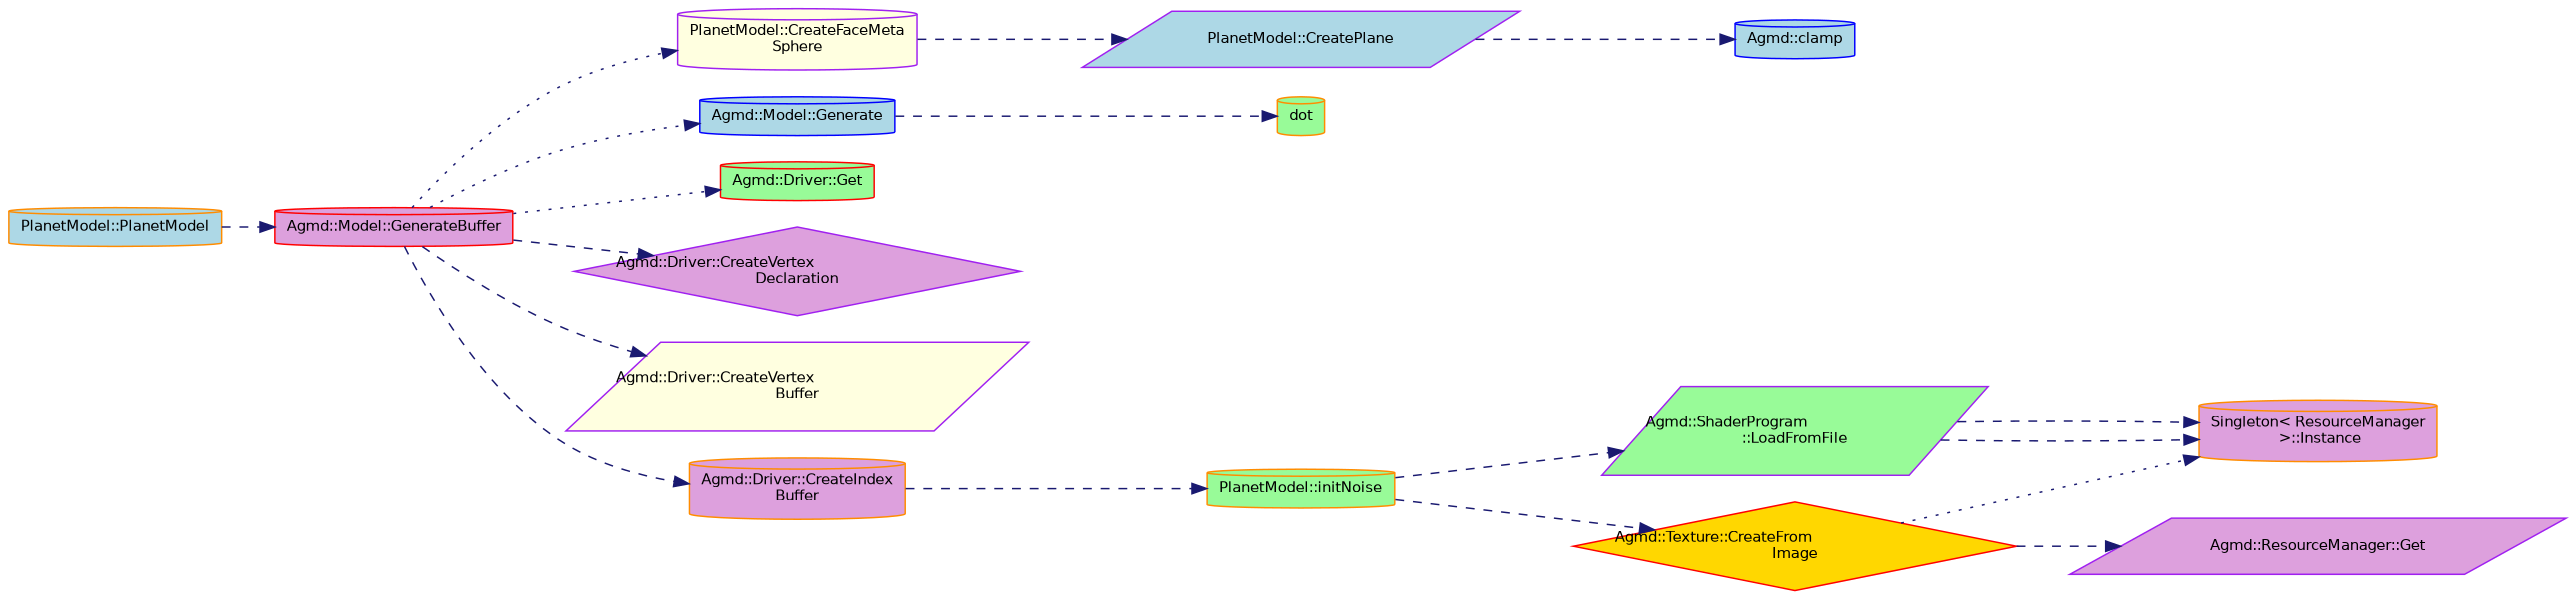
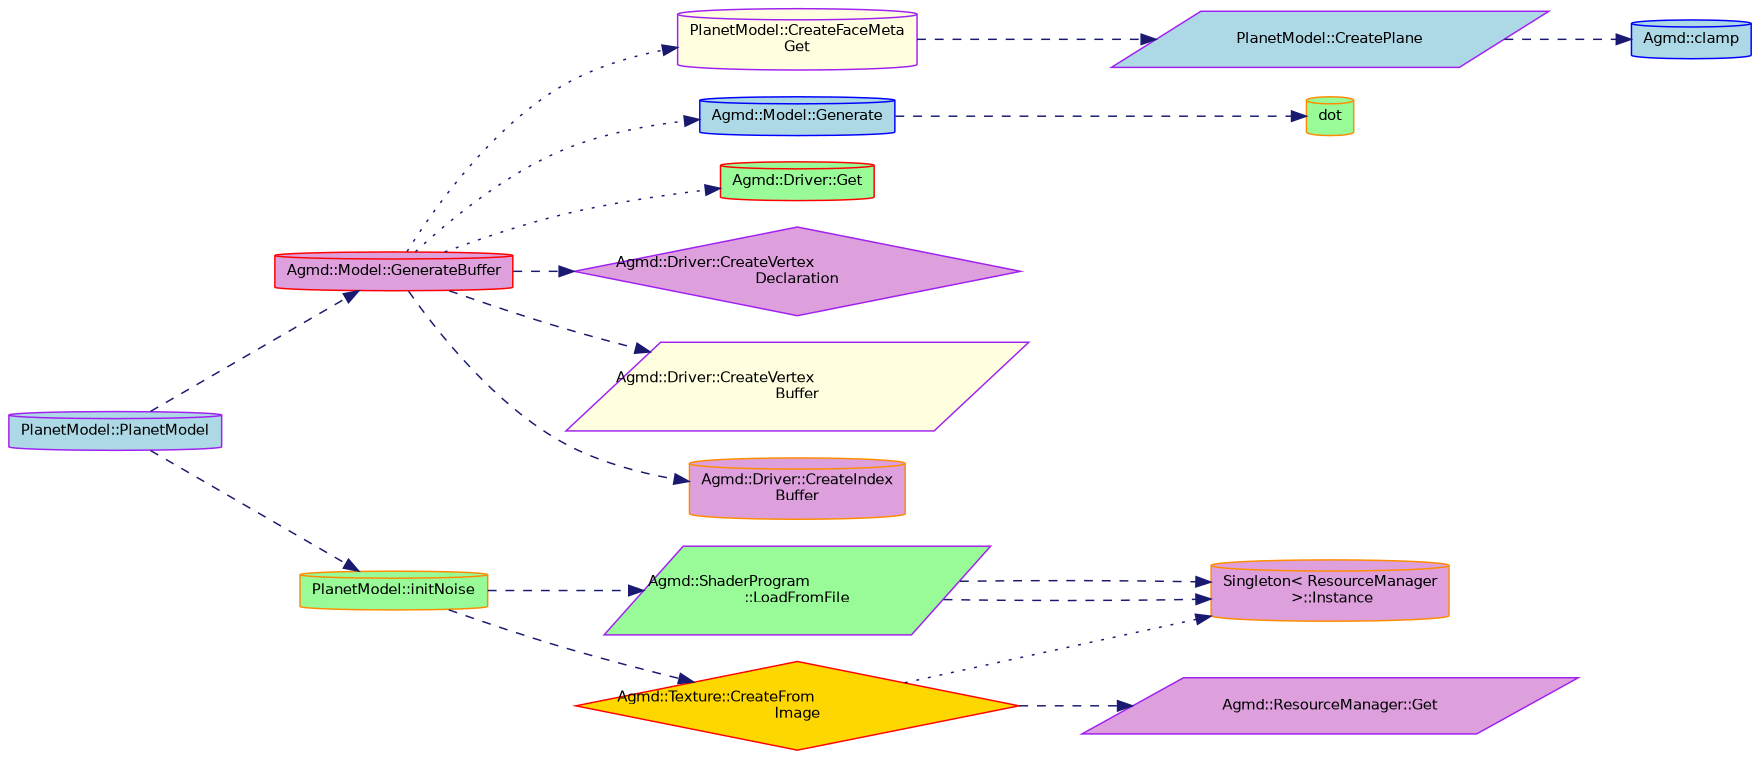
node "PlanetModel::CreateFaceMeta Sphere": label "PlanetModel::CreateFaceMeta Sphere" -> "PlanetModel::CreateFaceMeta Get"
node "PlanetModel::PlanetModel": color darkorange -> purple
edge "Agmd::Driver::CreateIndex Buffer" -> "PlanetModel::initNoise": now "PlanetModel::PlanetModel" -> "PlanetModel::initNoise"
